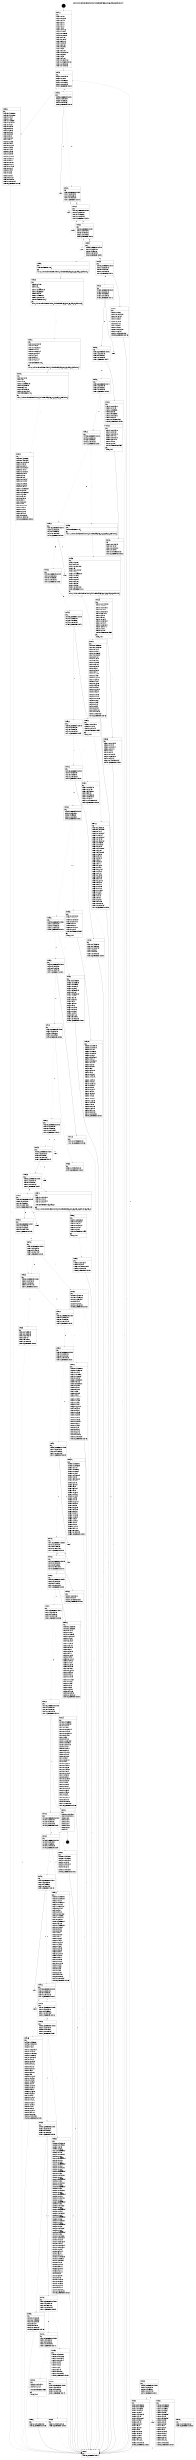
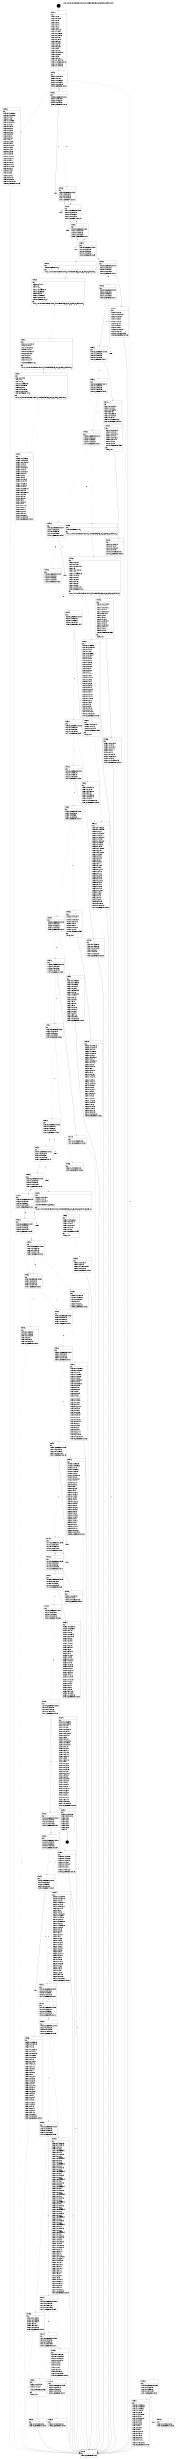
node "0x40322d": removed
node "0x402884 [91]": removed
